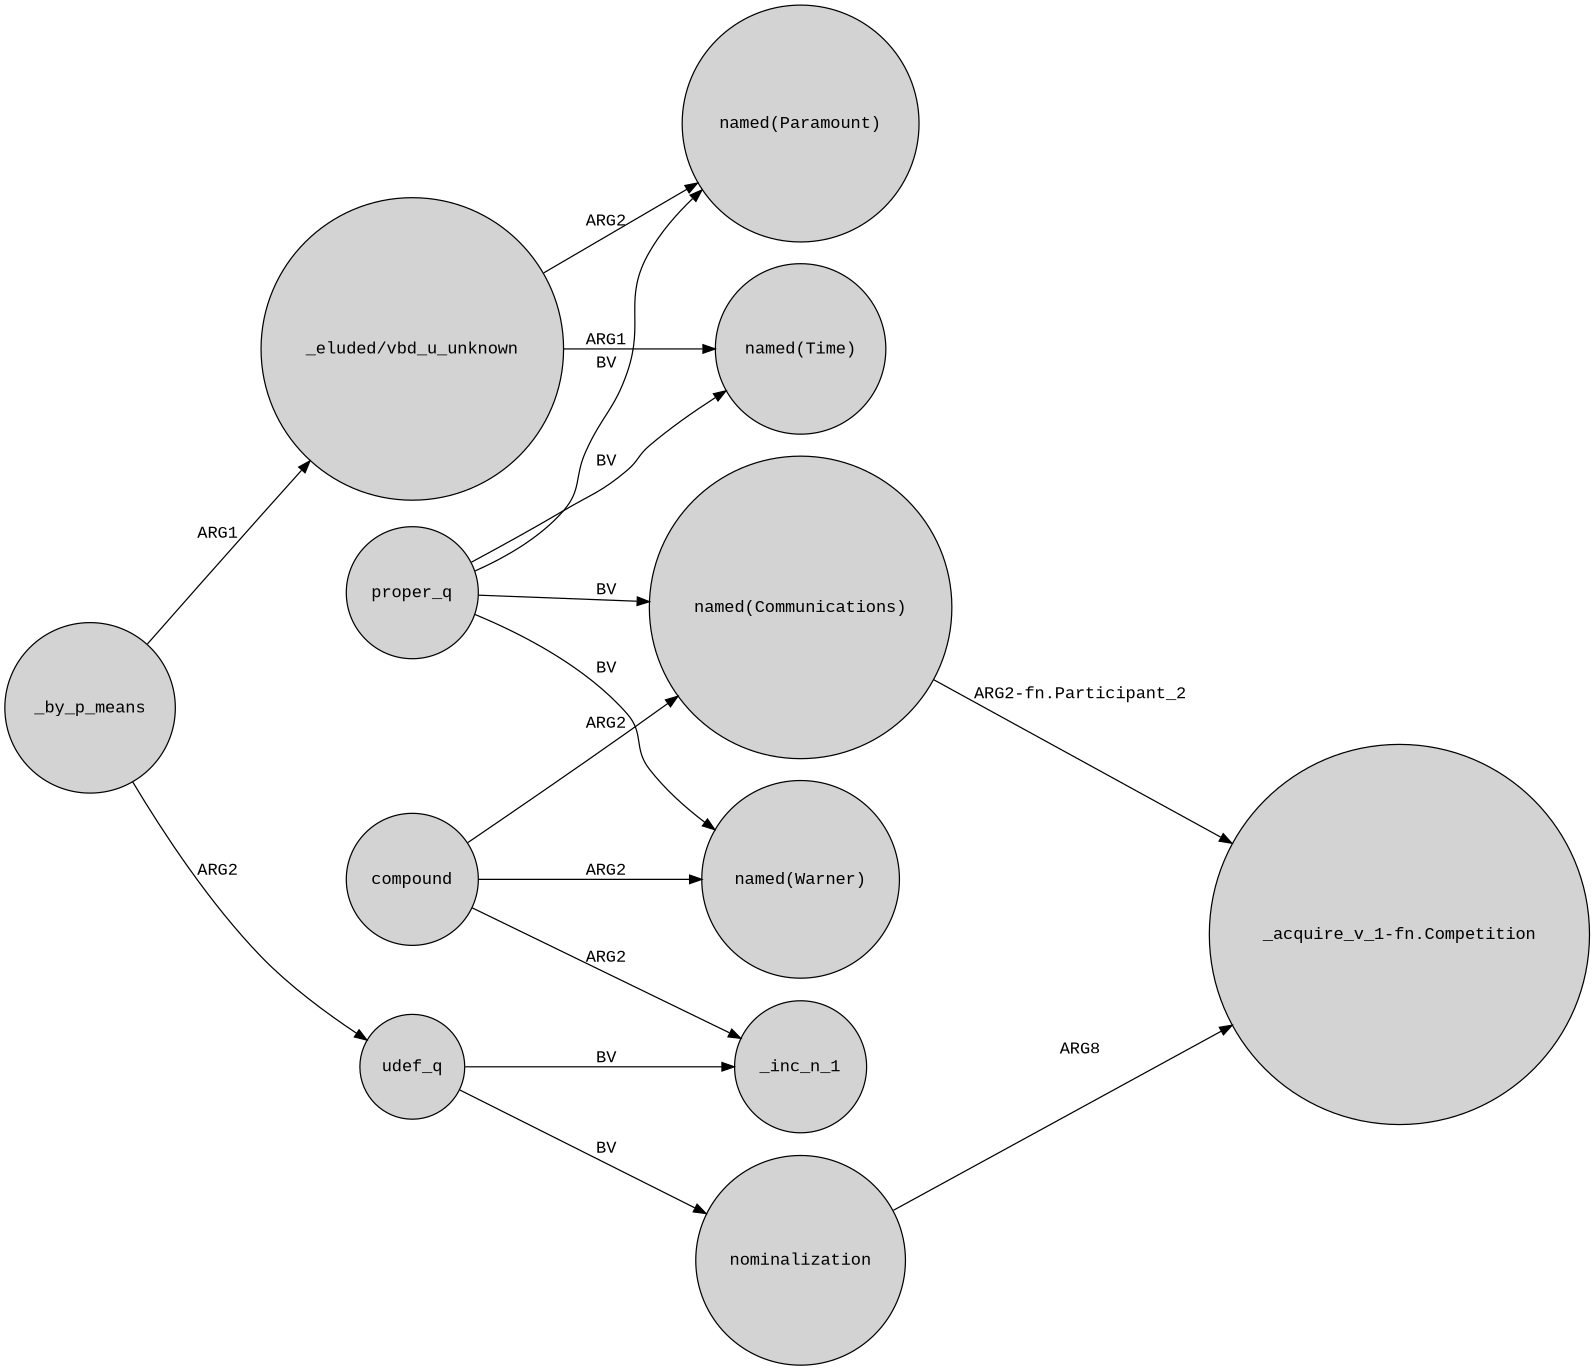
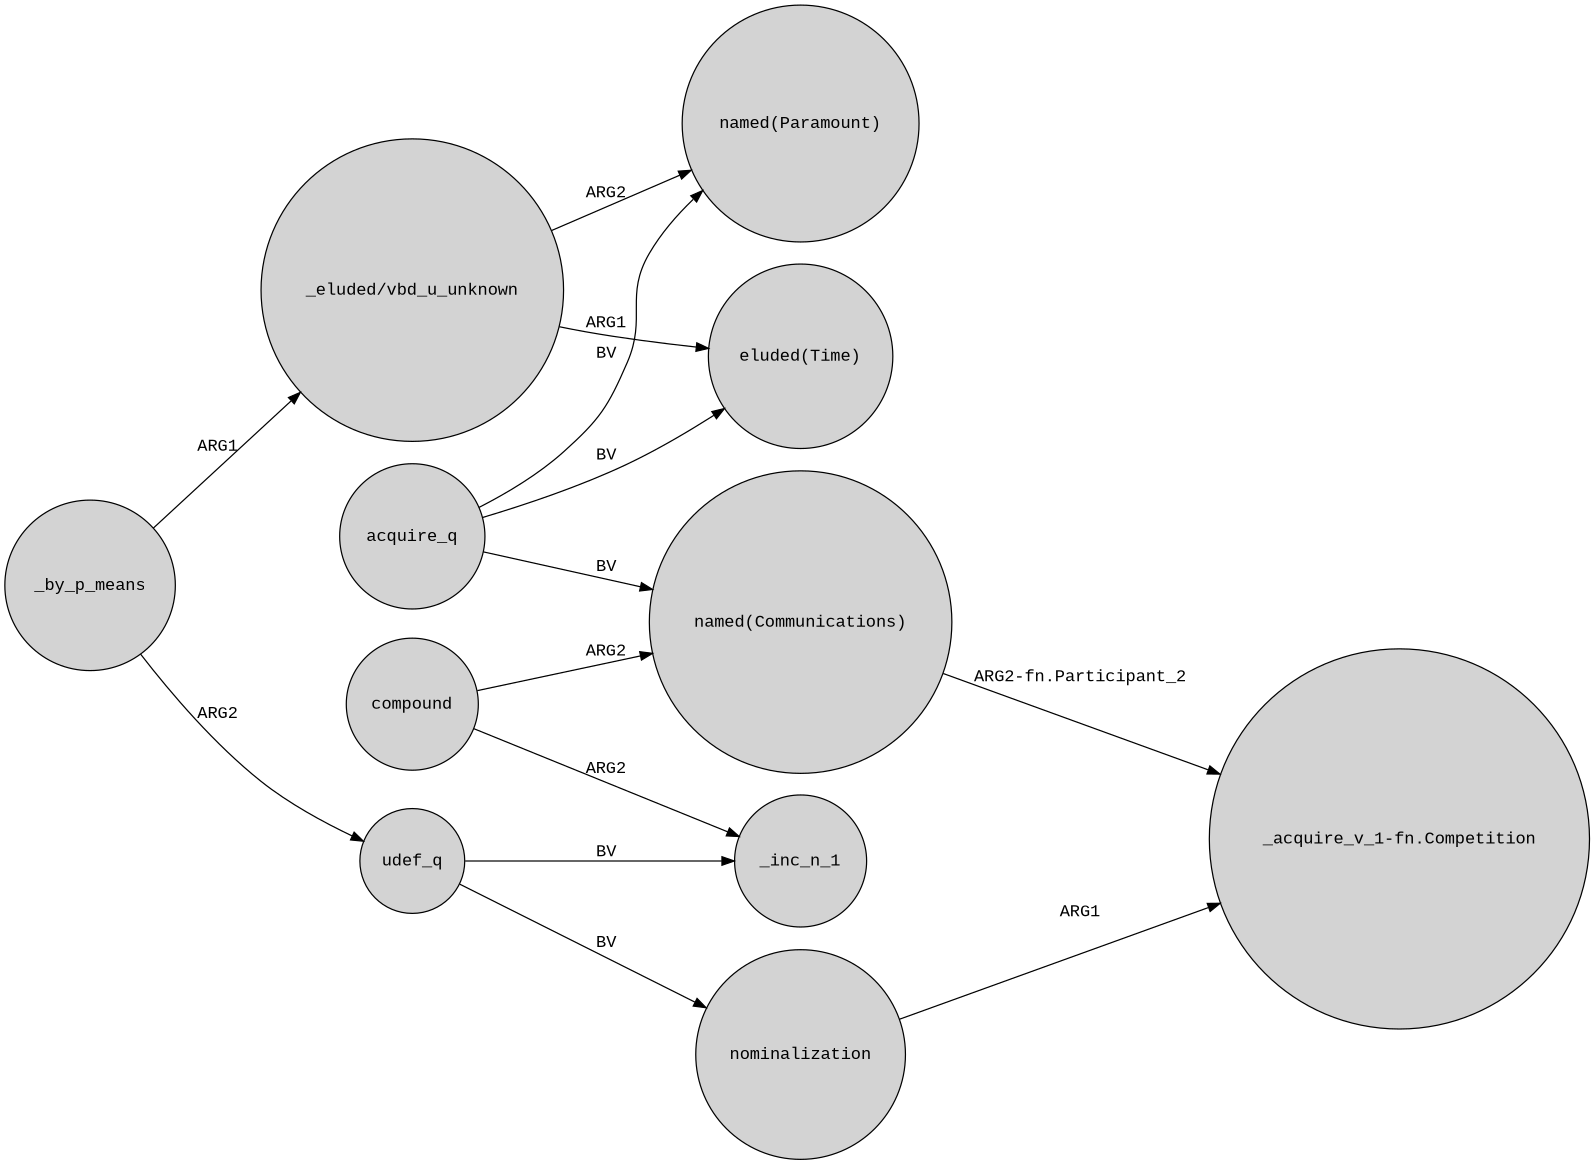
node "named(Time)": label "named(Time)" -> "eluded(Time)"
node "proper_q": label "proper_q" -> "acquire_q"
node "named(Warner)": removed
edge "nominalization" -> "_acquire_v_1-fn.Competition": label "ARG8" -> "ARG1"
